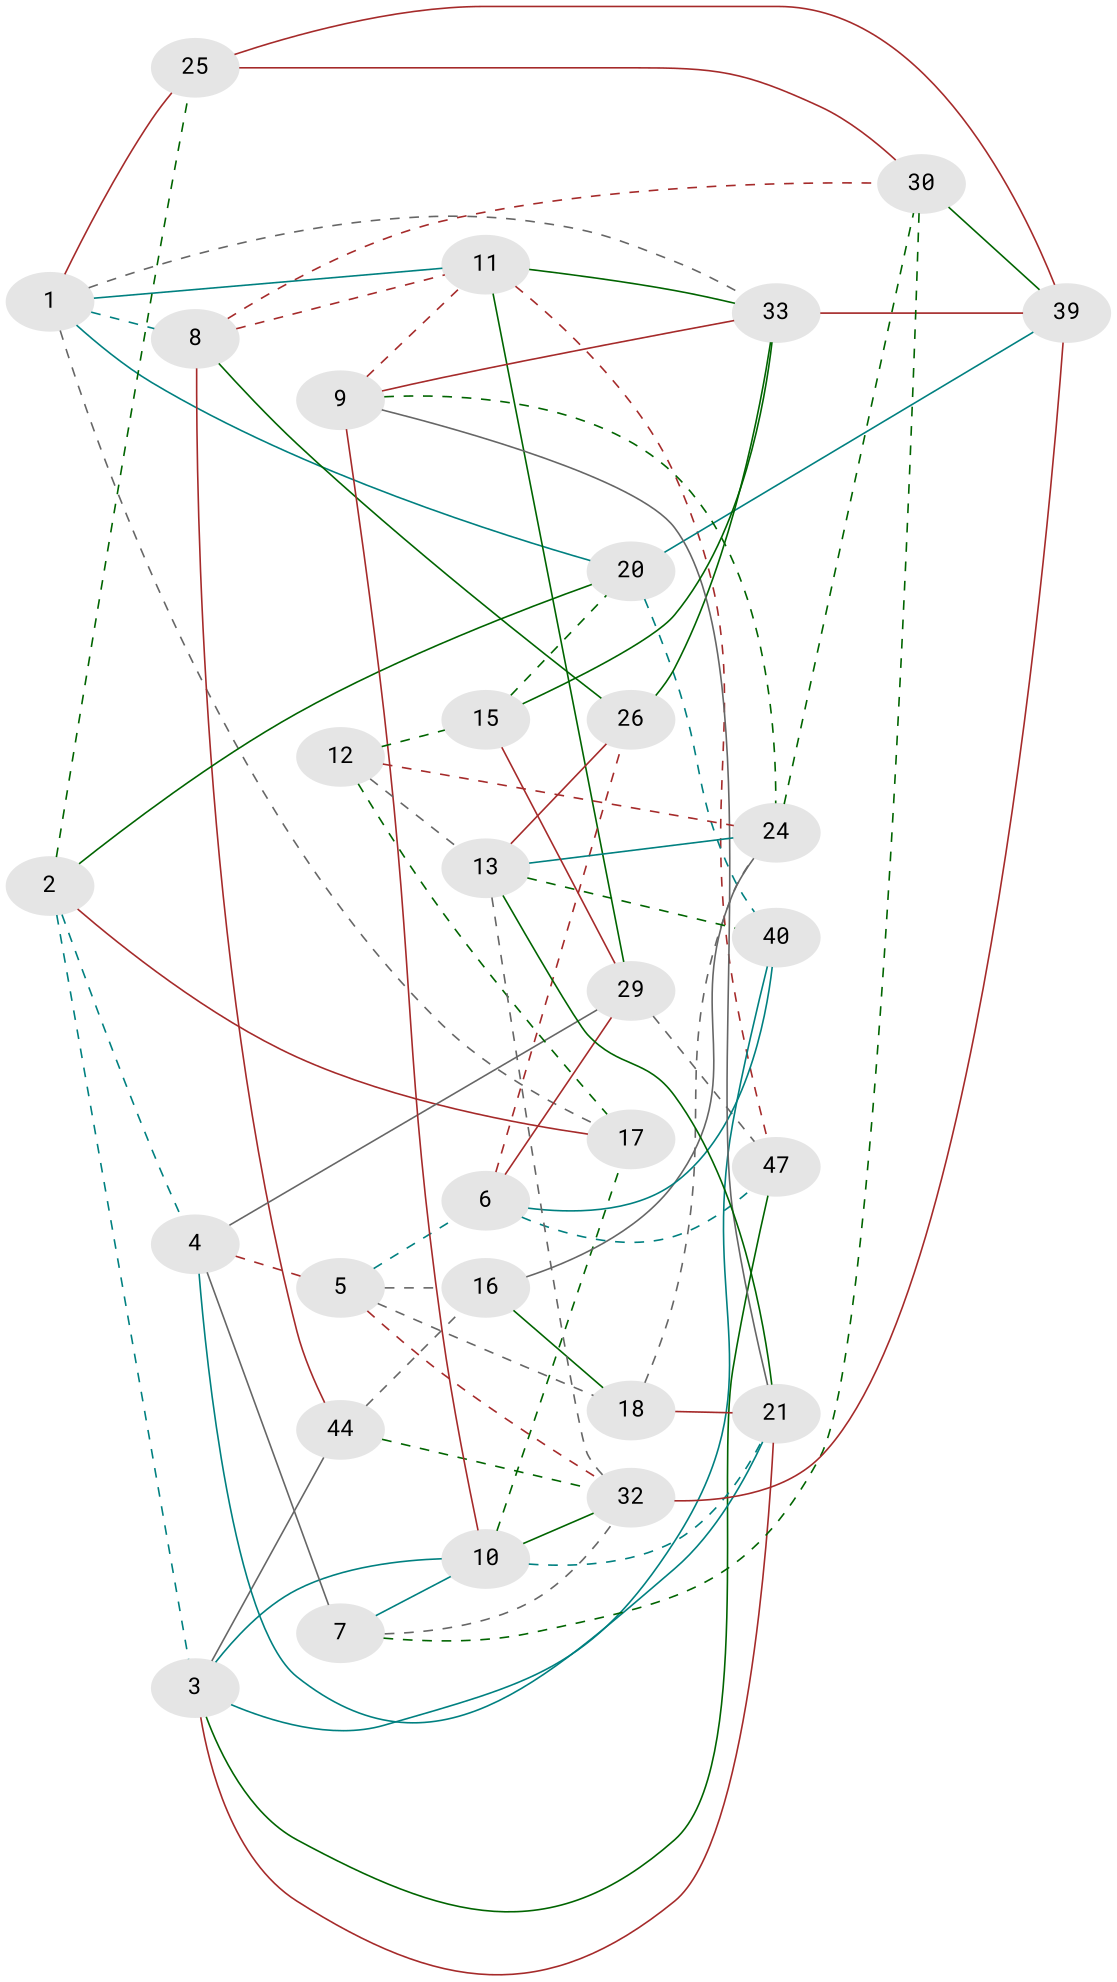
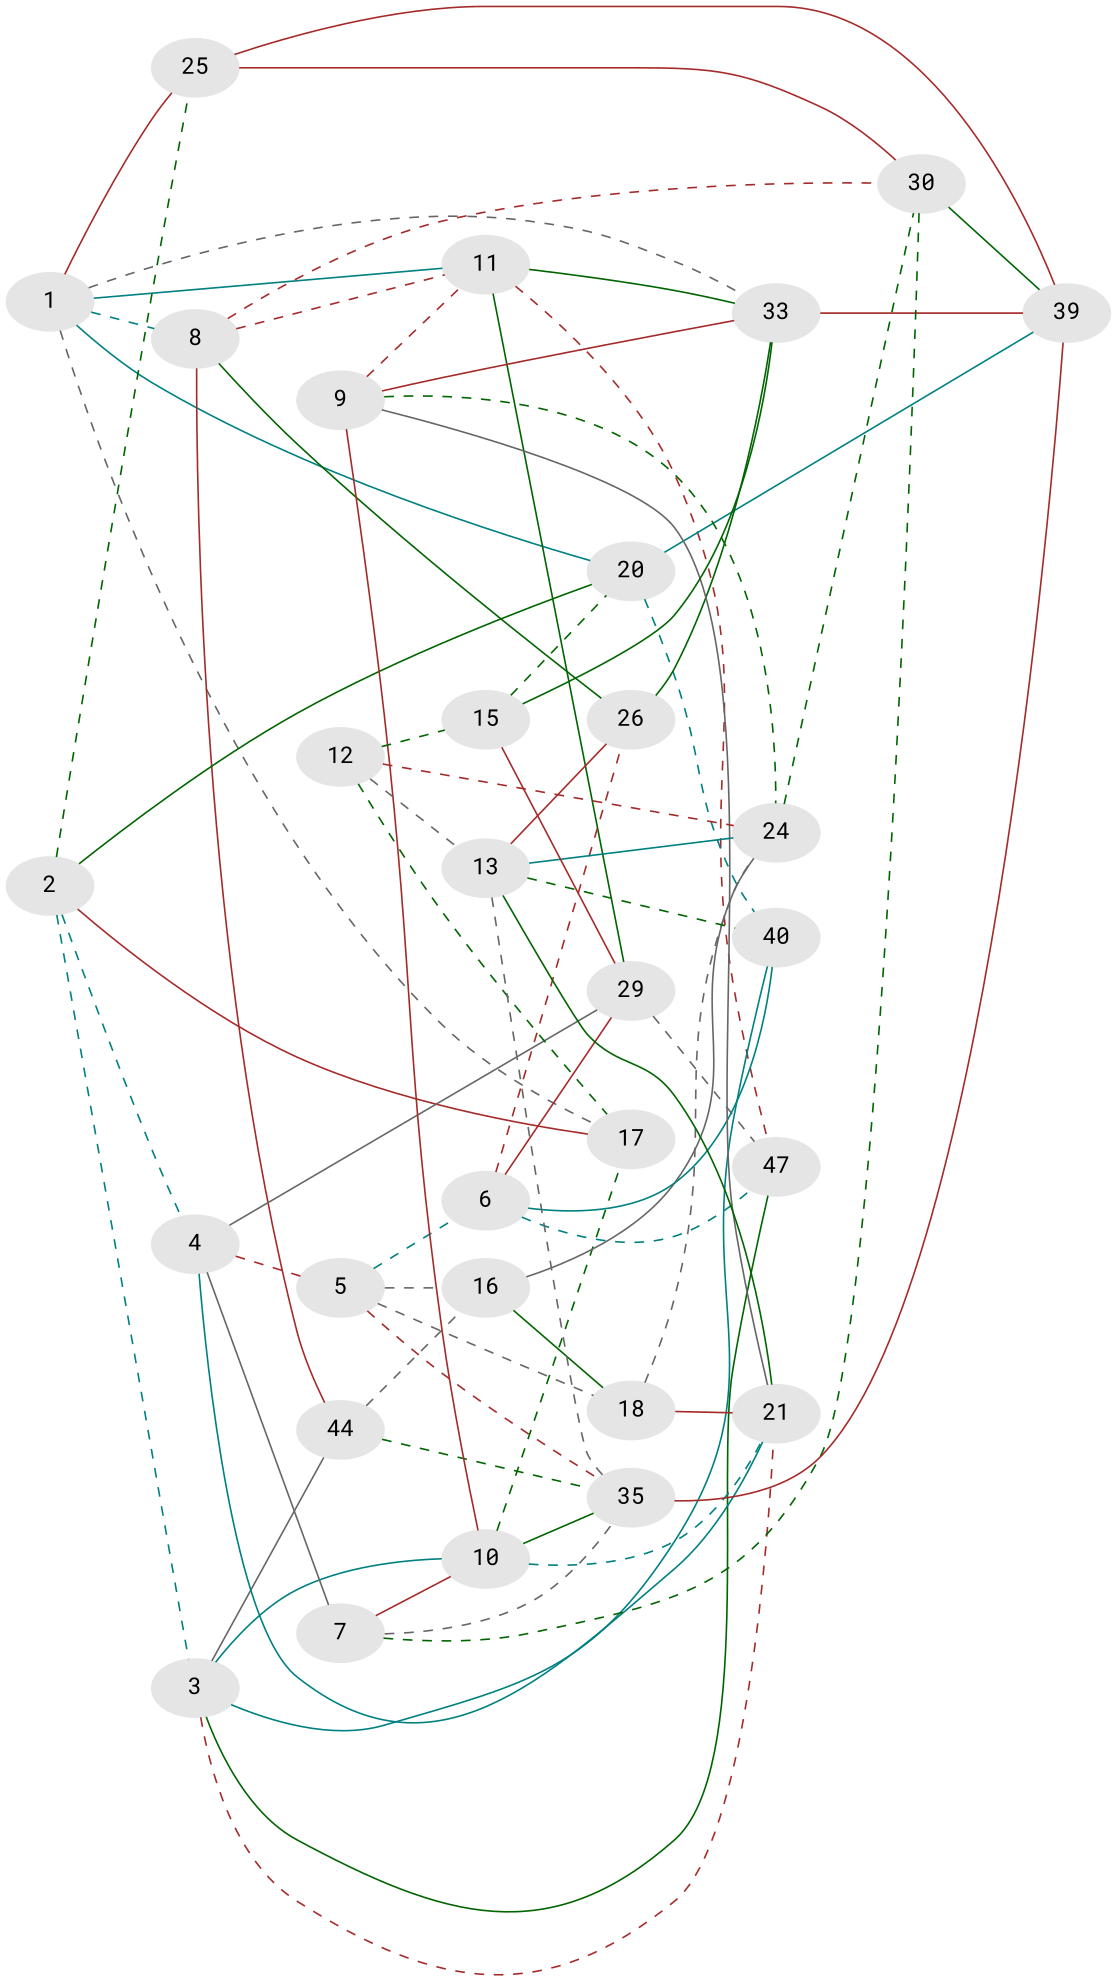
node "32": label "32" -> "35"
edge "10" -- "7": color teal -> brown
edge "21" -- "3": style solid -> dashed
